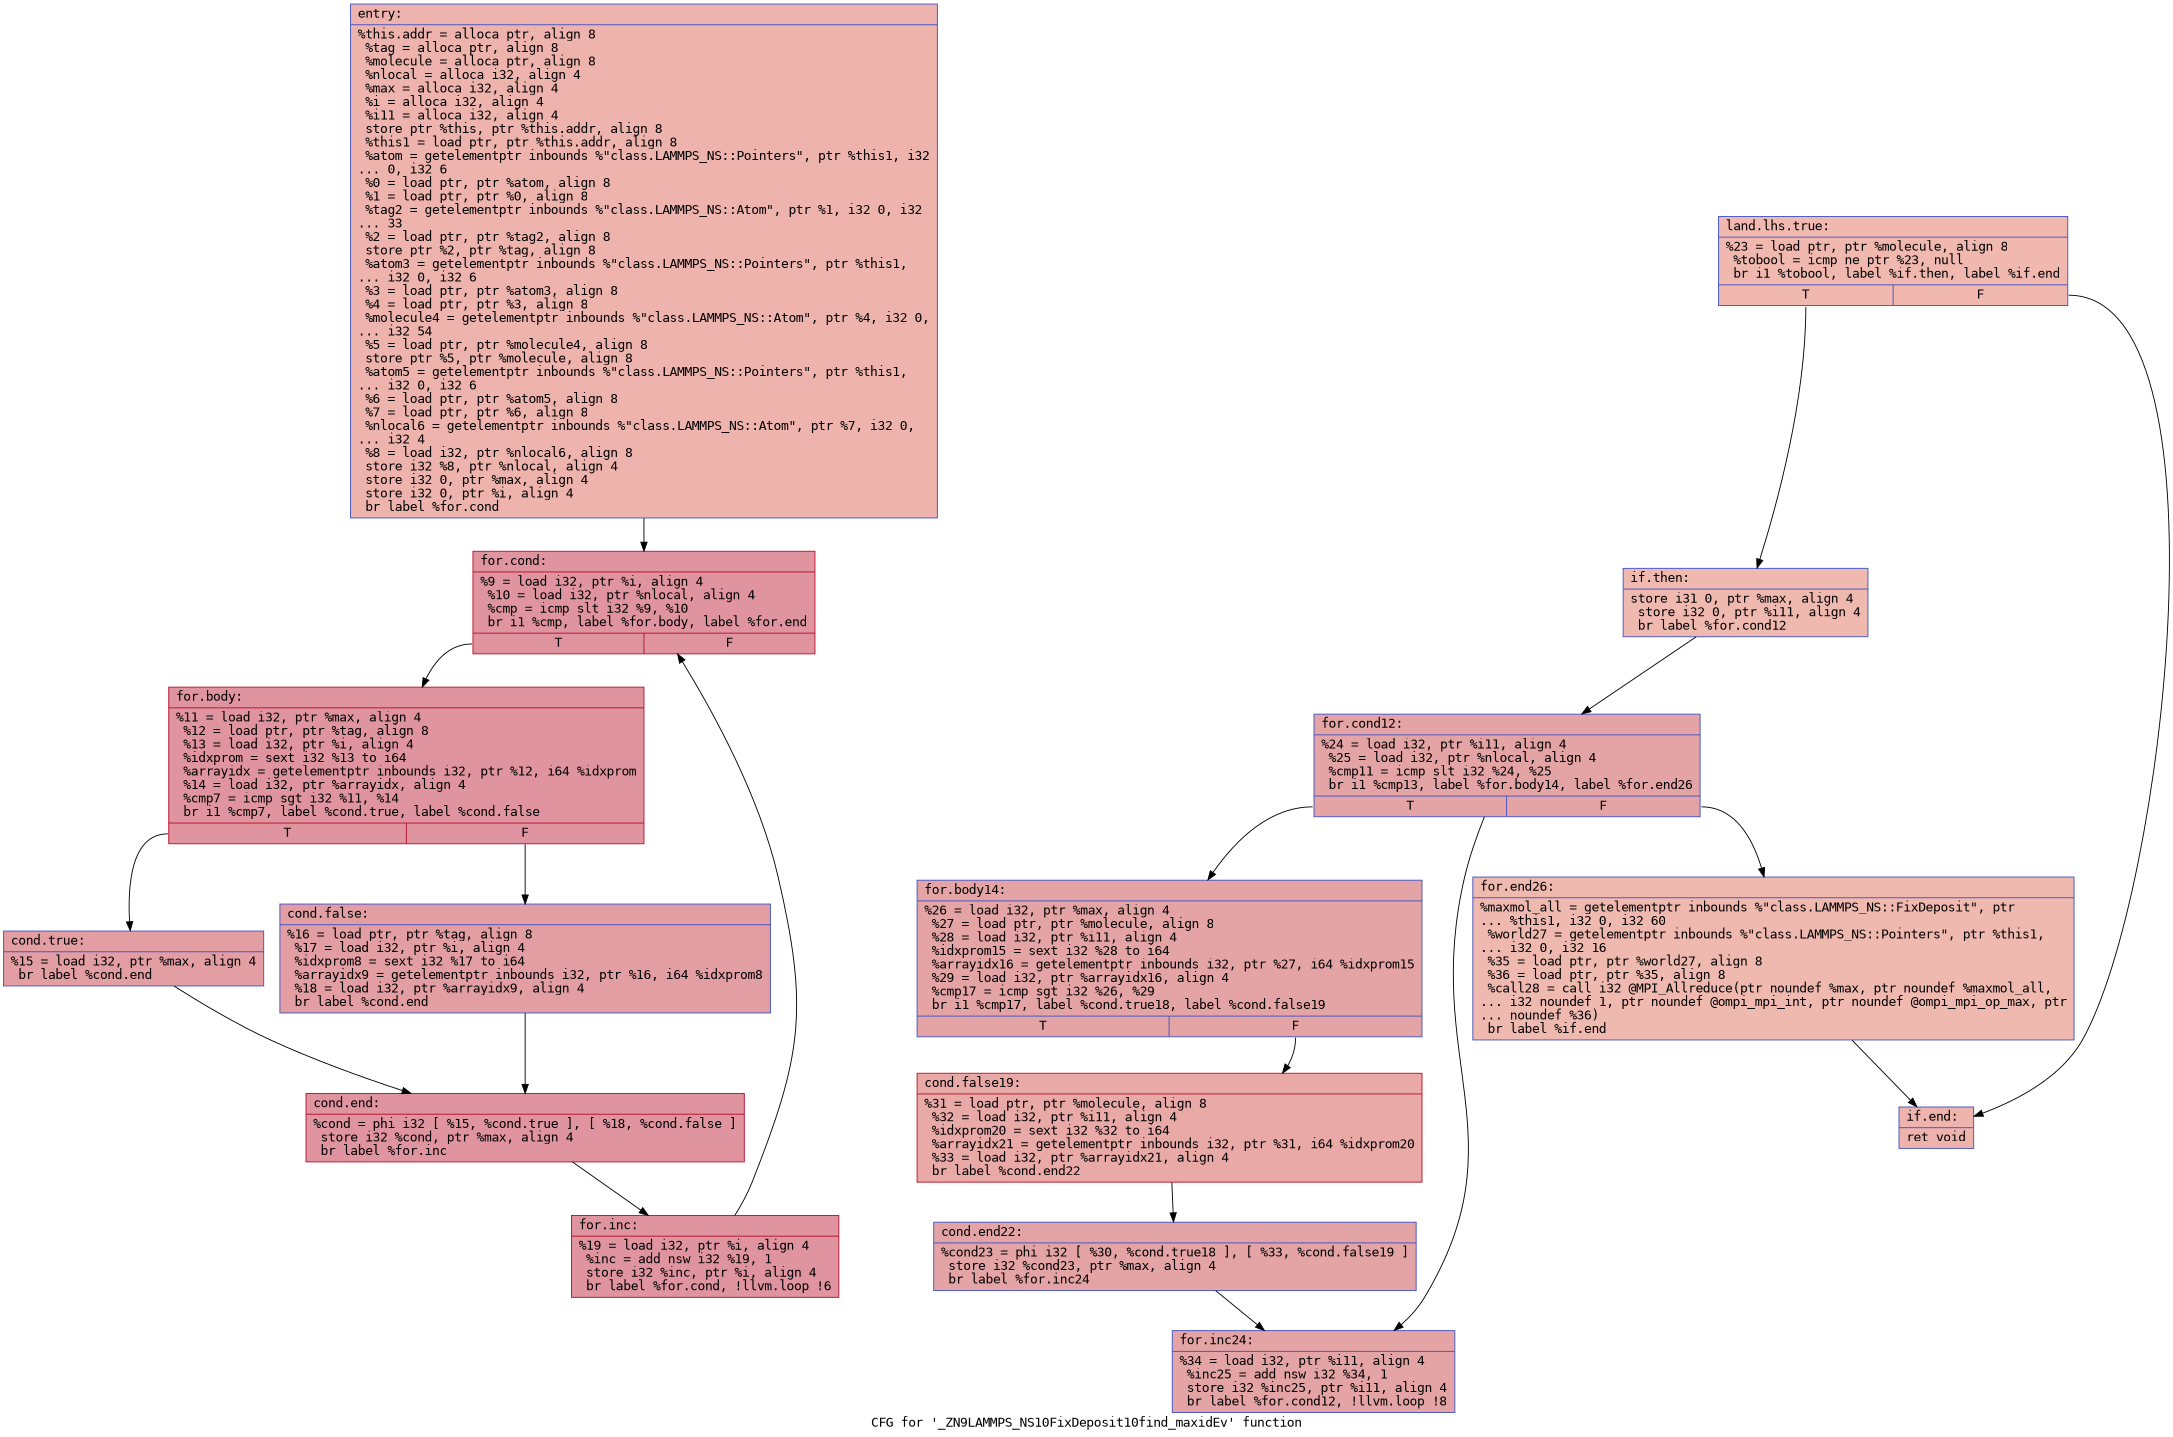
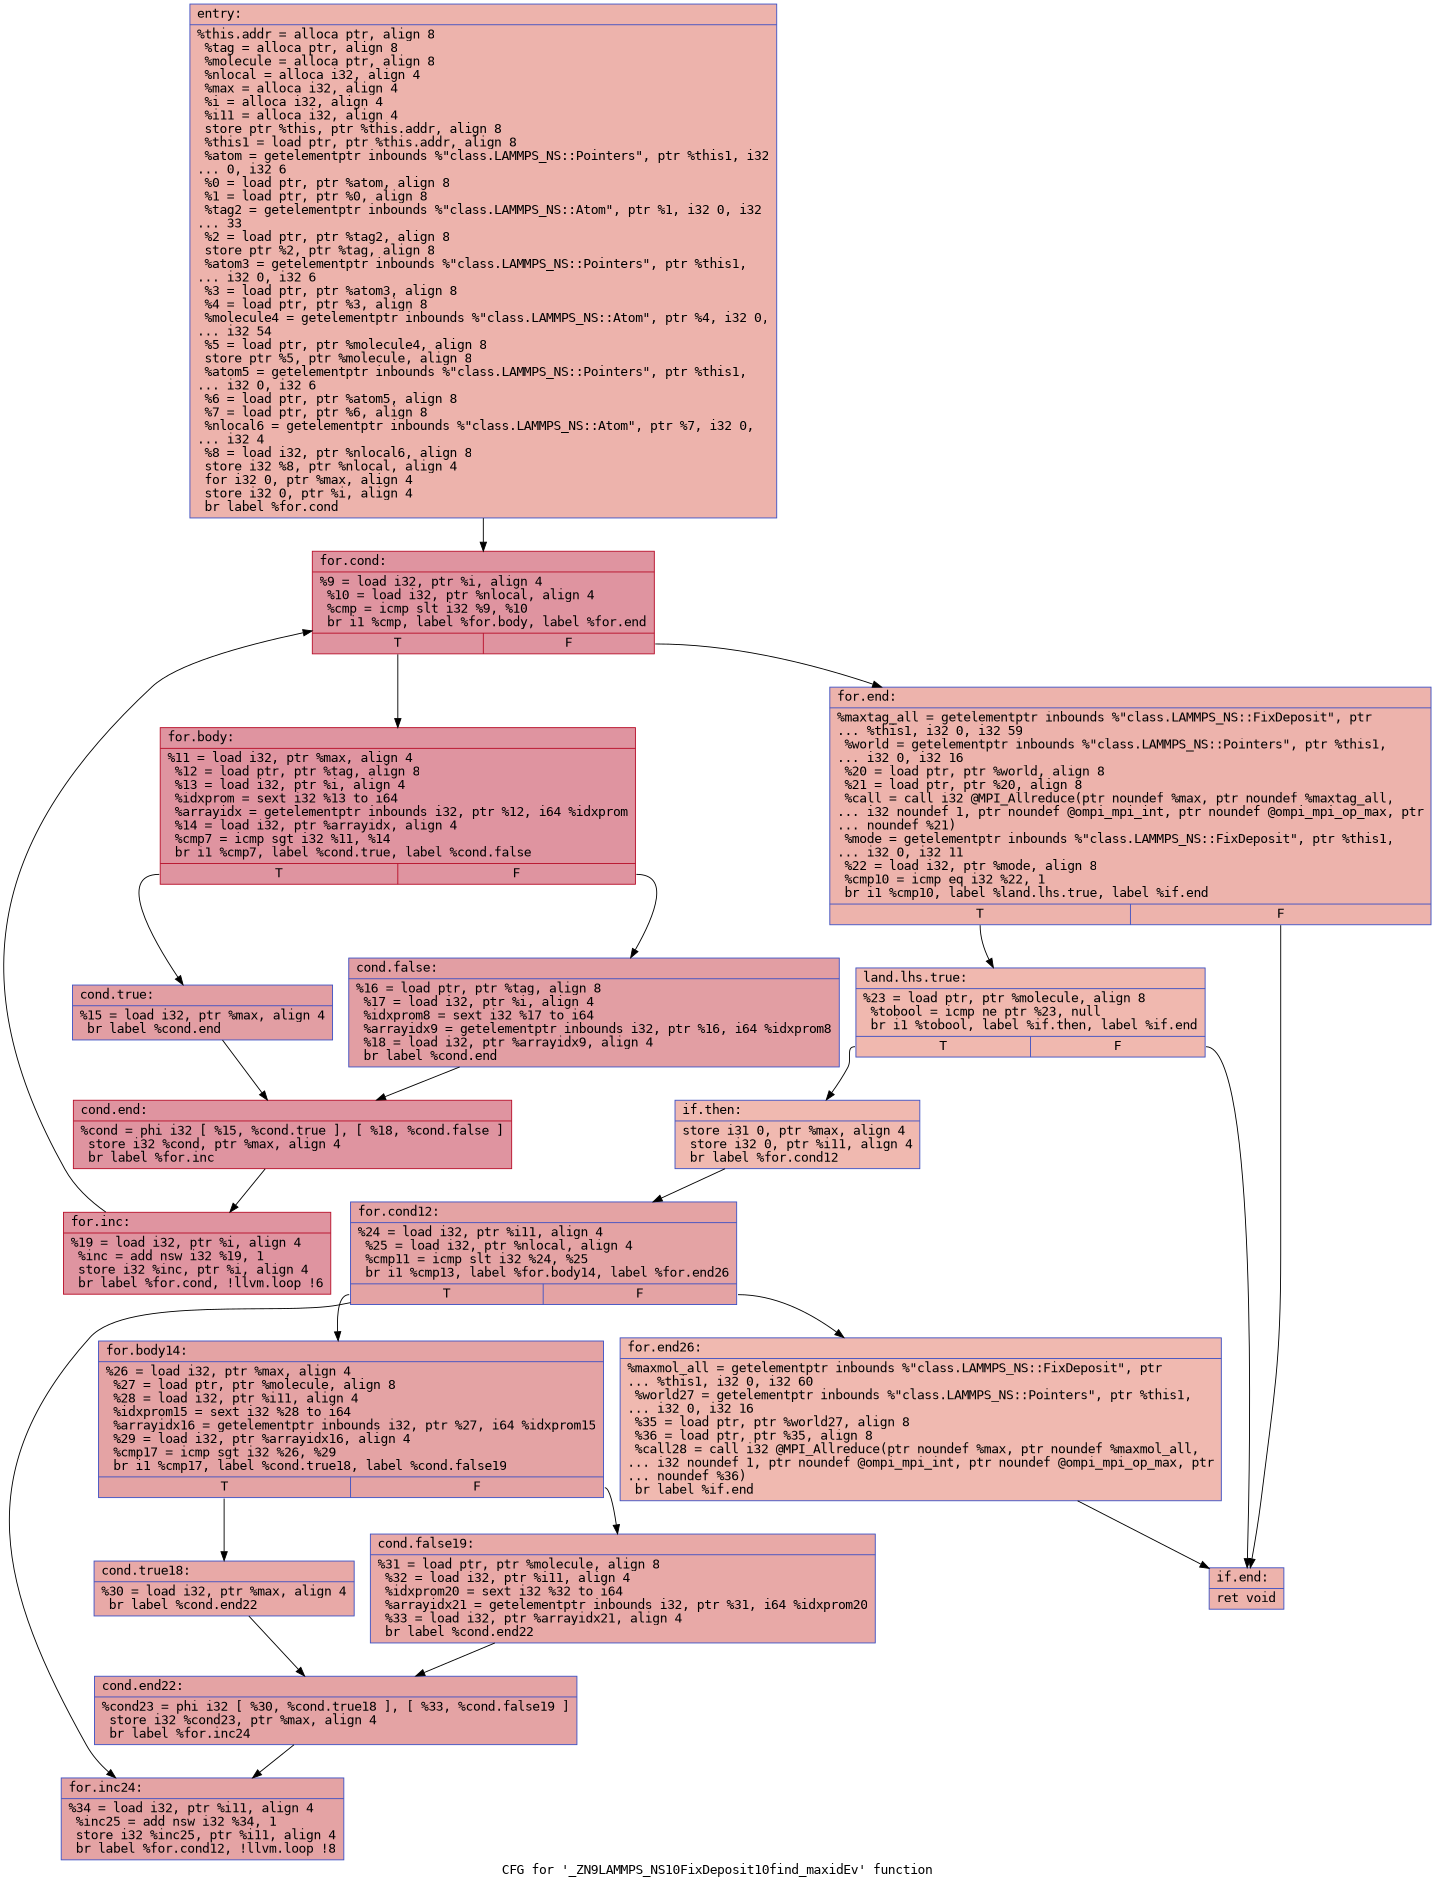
node "entry:": text "store i32 0, ptr %max, align 4" -> "for i32 0, ptr %max, align 4"
node "for.end:": added
node "cond.false19:": color #b70d28ff -> #3d50c3ff
node "cond.true18:": added
